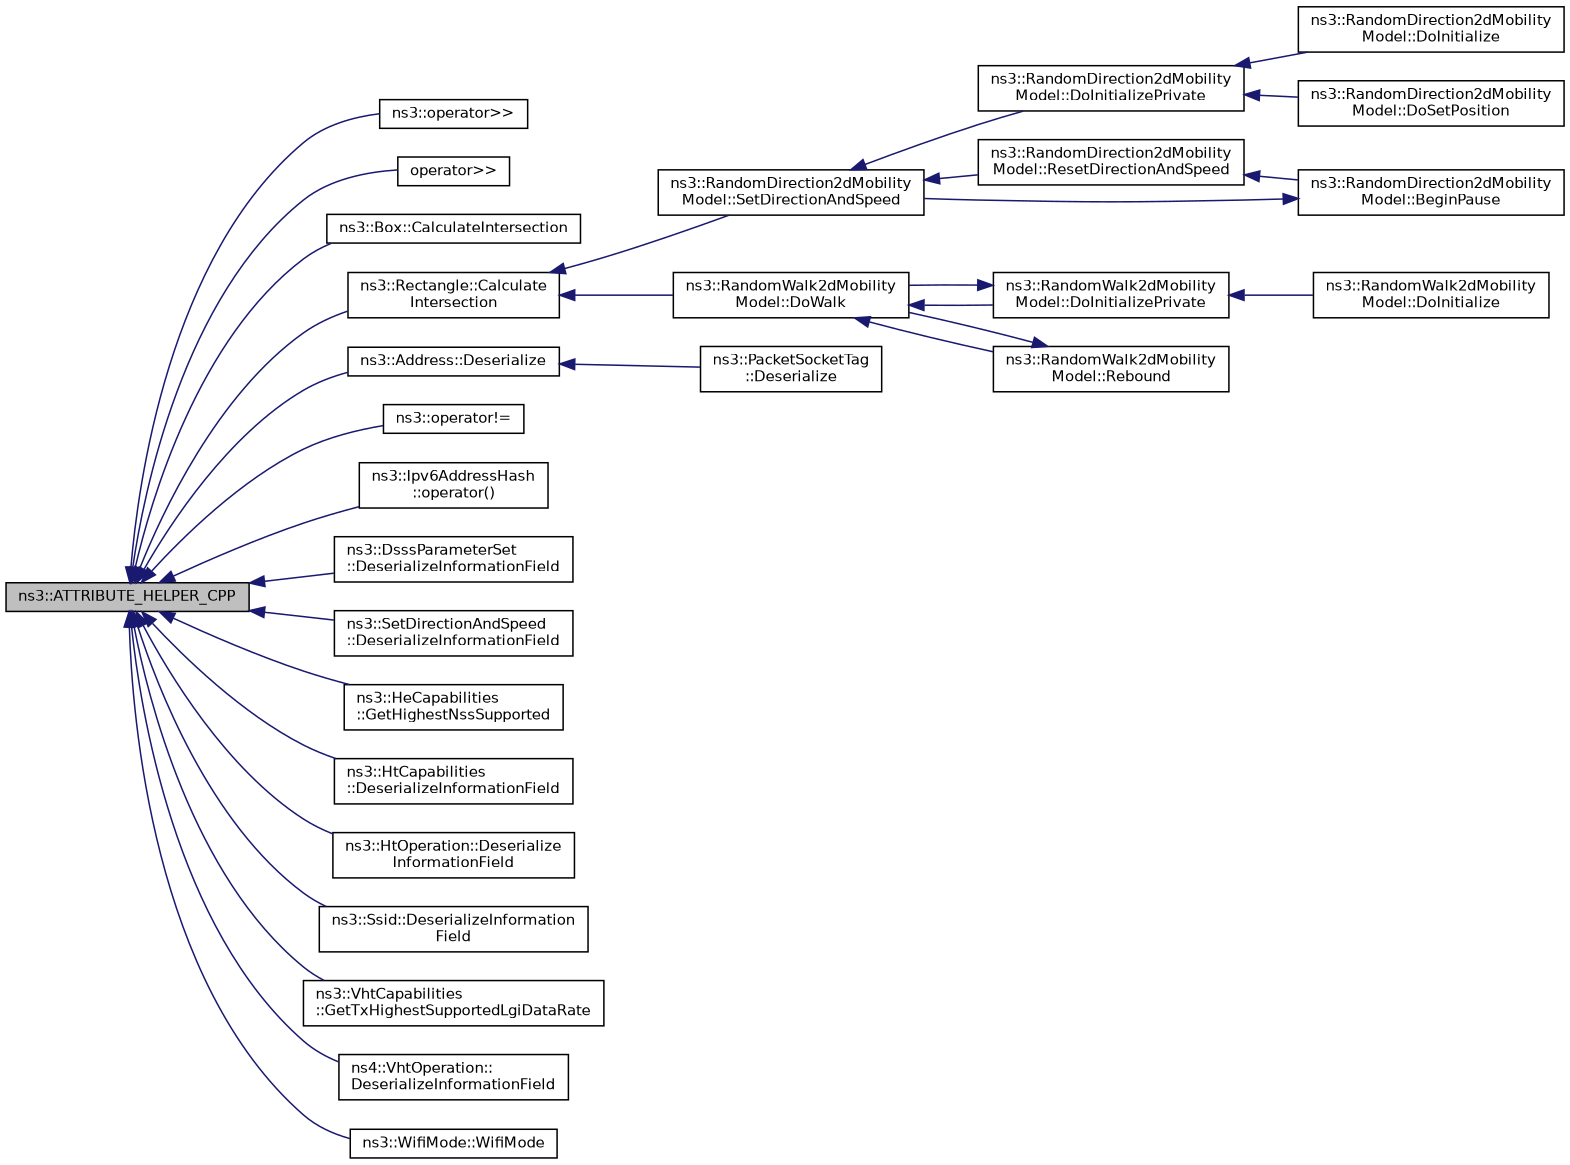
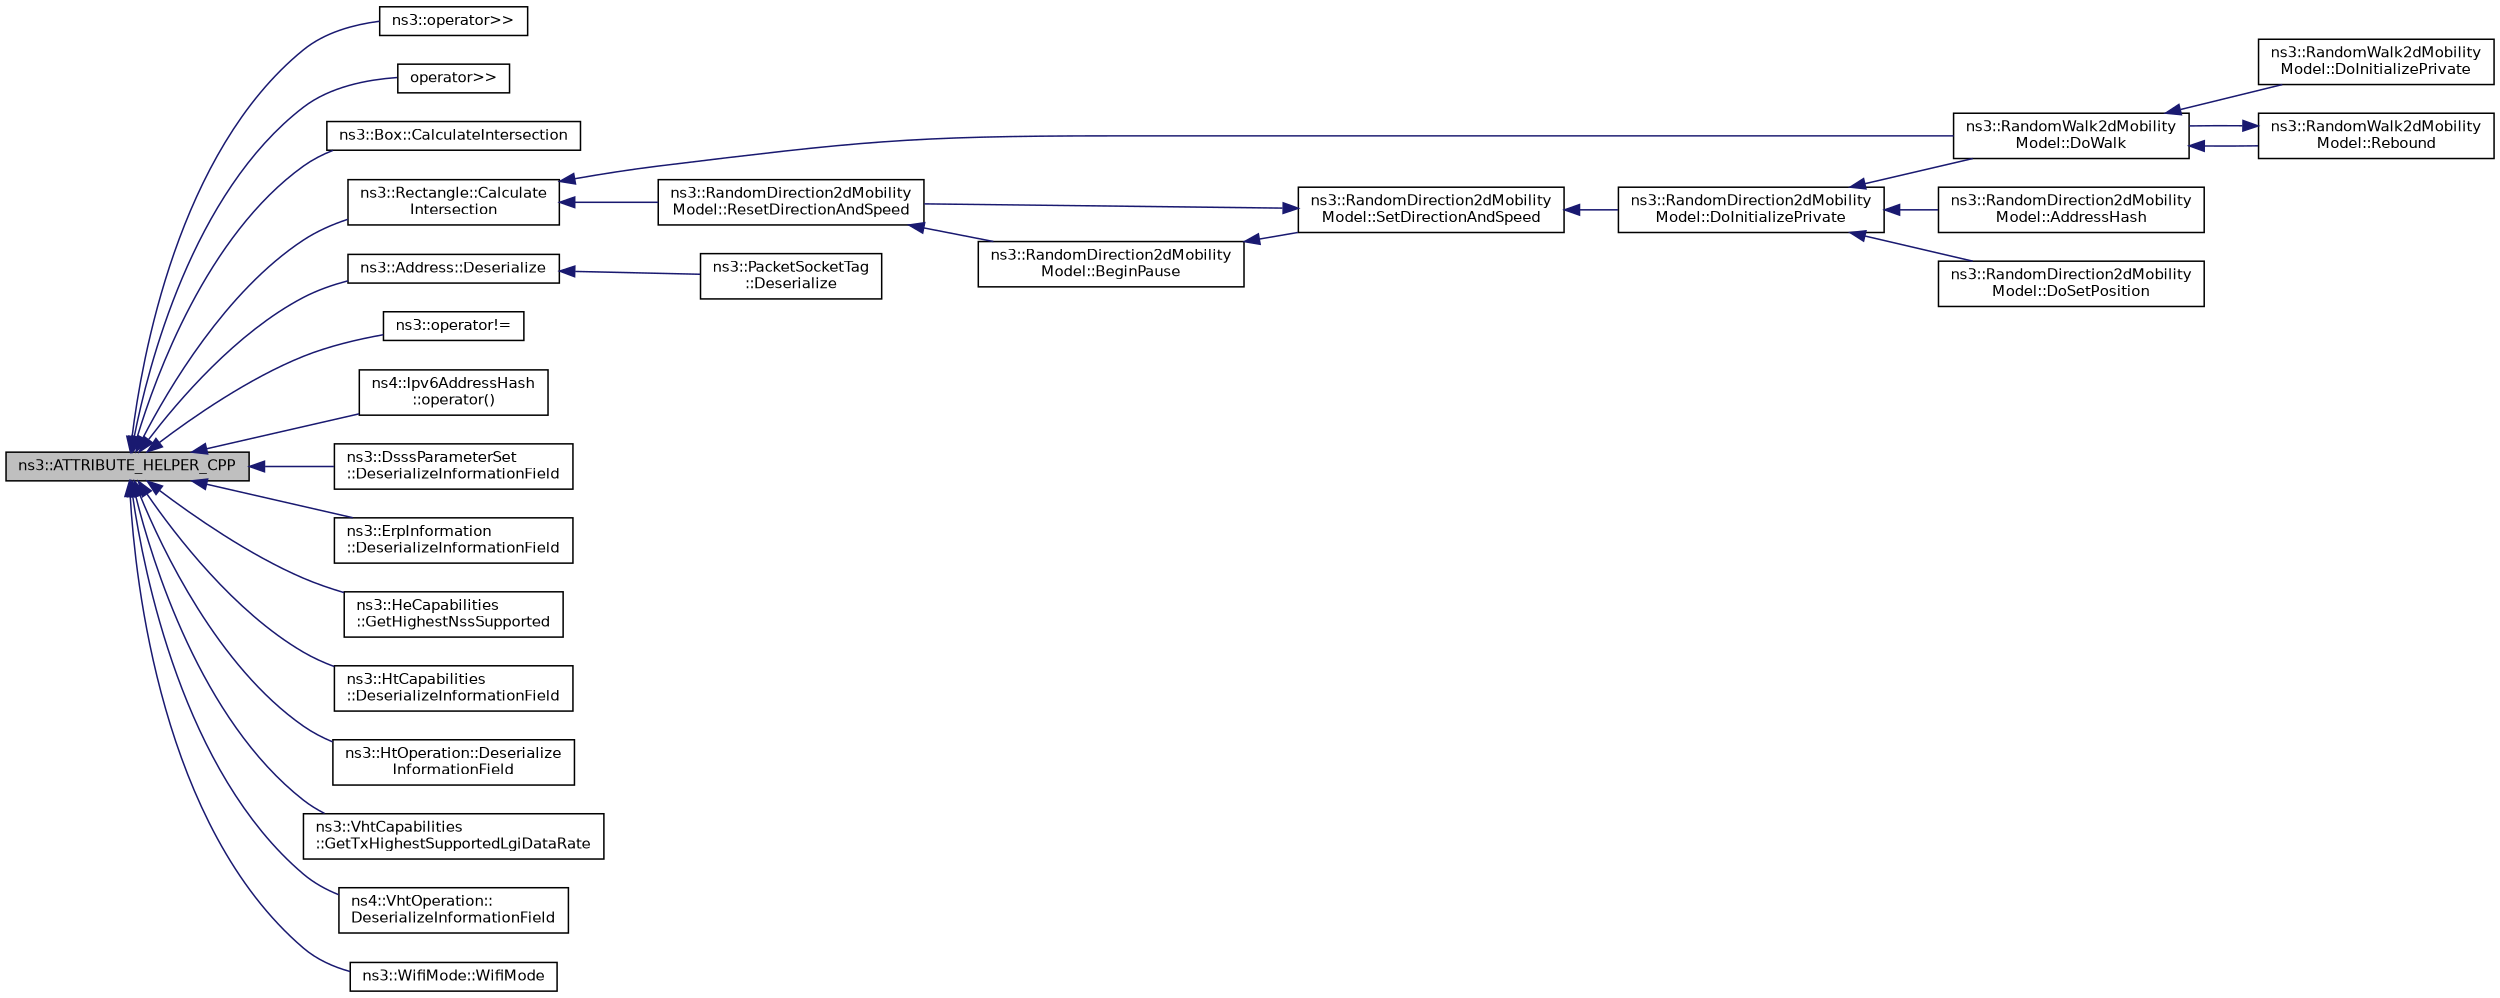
node "ns3::RandomDirection2dMobility Model::DoInitialize": label "ns3::RandomDirection2dMobility Model::DoInitialize" -> "ns3::RandomDirection2dMobility Model::AddressHash"
edge "ns3::RandomDirection2dMobility Model::SetDirectionAndSpeed" -> "ns3::Rectangle::Calculate Intersection": now "ns3::RandomDirection2dMobility Model::ResetDirectionAndSpeed" -> "ns3::Rectangle::Calculate Intersection"
edge "ns3::RandomWalk2dMobility Model::DoWalk" -> "ns3::RandomWalk2dMobility Model::DoInitializePrivate": now "ns3::RandomWalk2dMobility Model::DoWalk" -> "ns3::RandomDirection2dMobility Model::DoInitializePrivate"
node "ns3::RandomWalk2dMobility Model::DoInitialize": removed
node "ns3::Ipv6AddressHash ::operator()": label "ns3::Ipv6AddressHash ::operator()" -> "ns4::Ipv6AddressHash ::operator()"
node "ns3::SetDirectionAndSpeed ::DeserializeInformationField": label "ns3::SetDirectionAndSpeed ::DeserializeInformationField" -> "ns3::ErpInformation ::DeserializeInformationField"
node "ns3::Ssid::DeserializeInformation Field": removed
